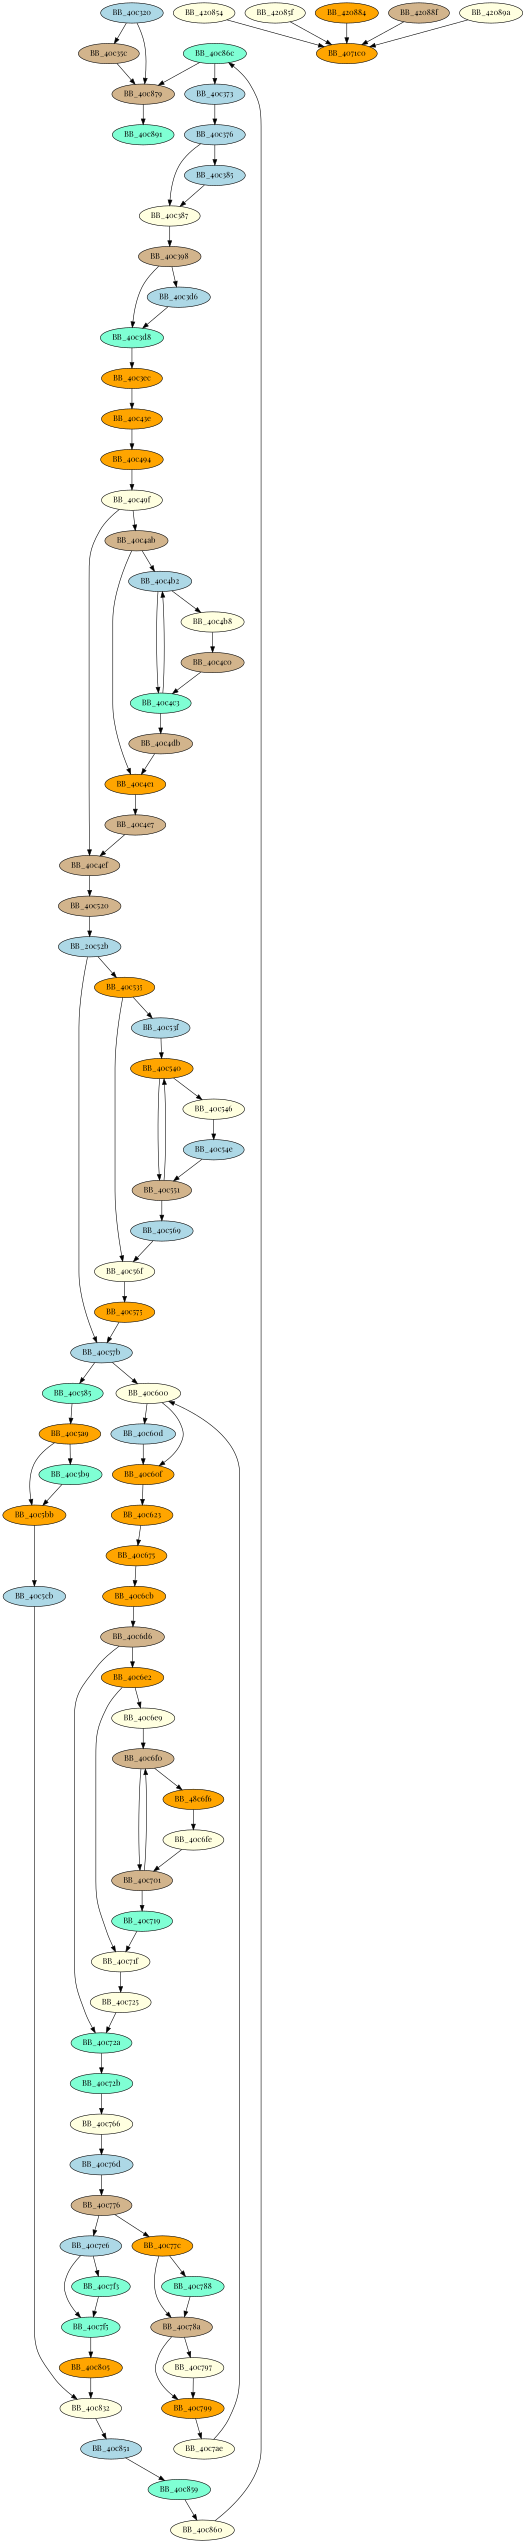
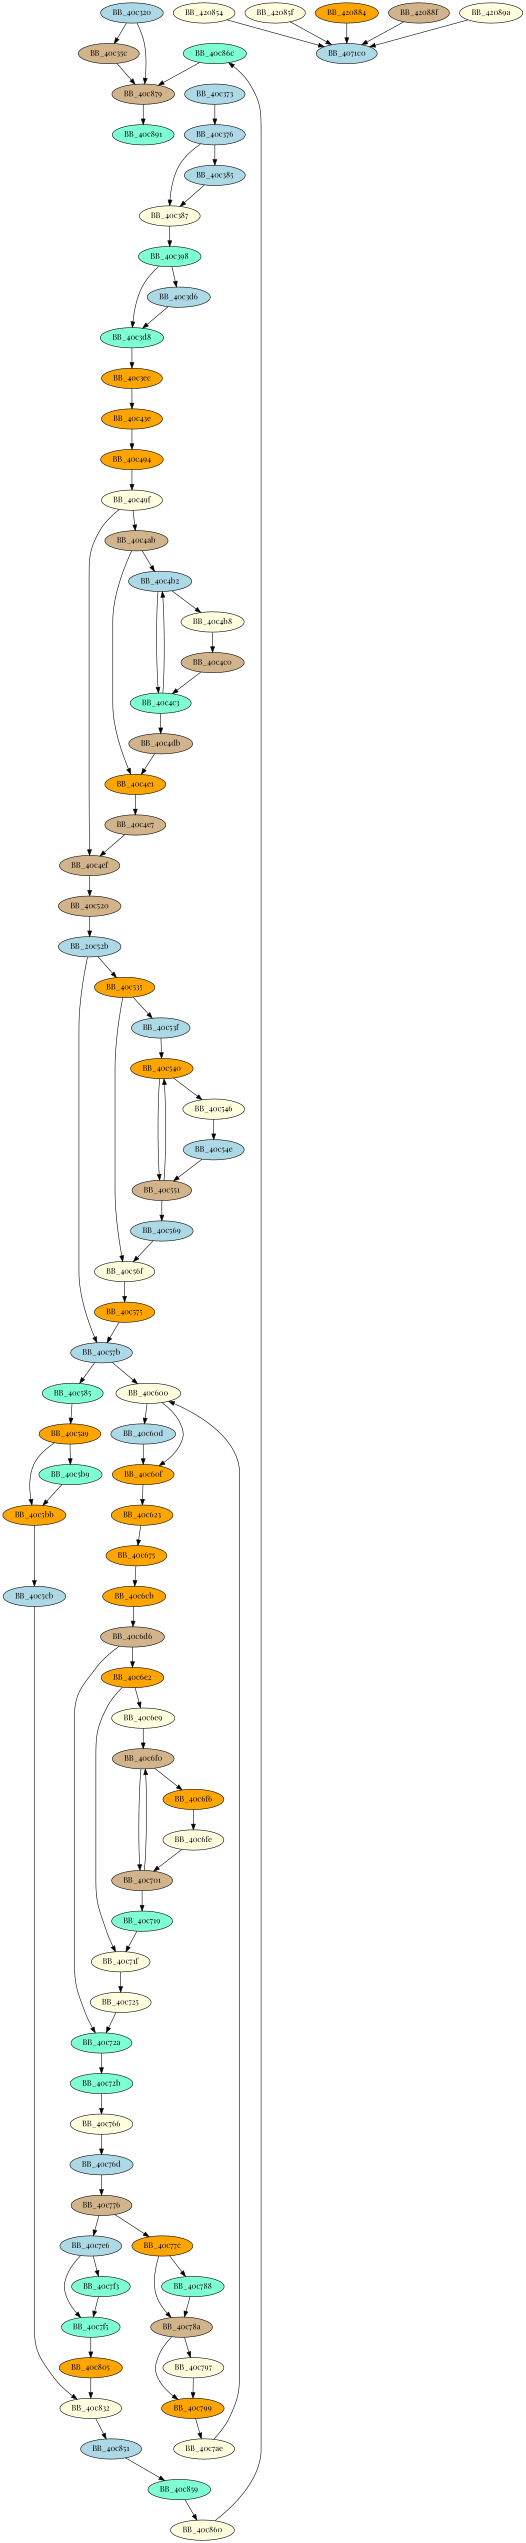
node "BB_4071c0": fillcolor orange -> lightblue
edge "BB_40c86c" -> "BB_40c373": removed
node "BB_40c398": fillcolor tan -> aquamarine
node "BB_48c6f6": label "BB_48c6f6" -> "BB_40c6f6"
